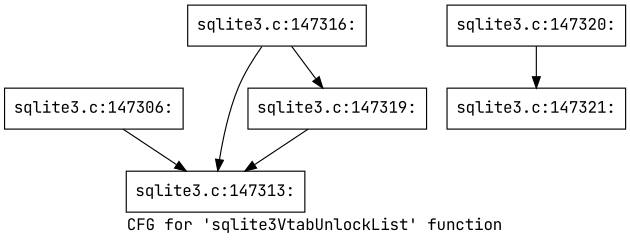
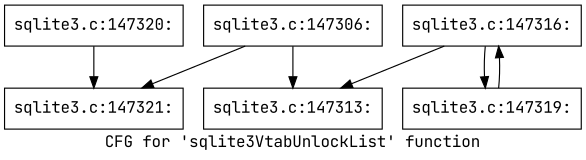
edge "sqlite3.c:147306:" -> "sqlite3.c:147321:": added
edge "sqlite3.c:147319:" -> "sqlite3.c:147313:": now "sqlite3.c:147319:" -> "sqlite3.c:147316:"
